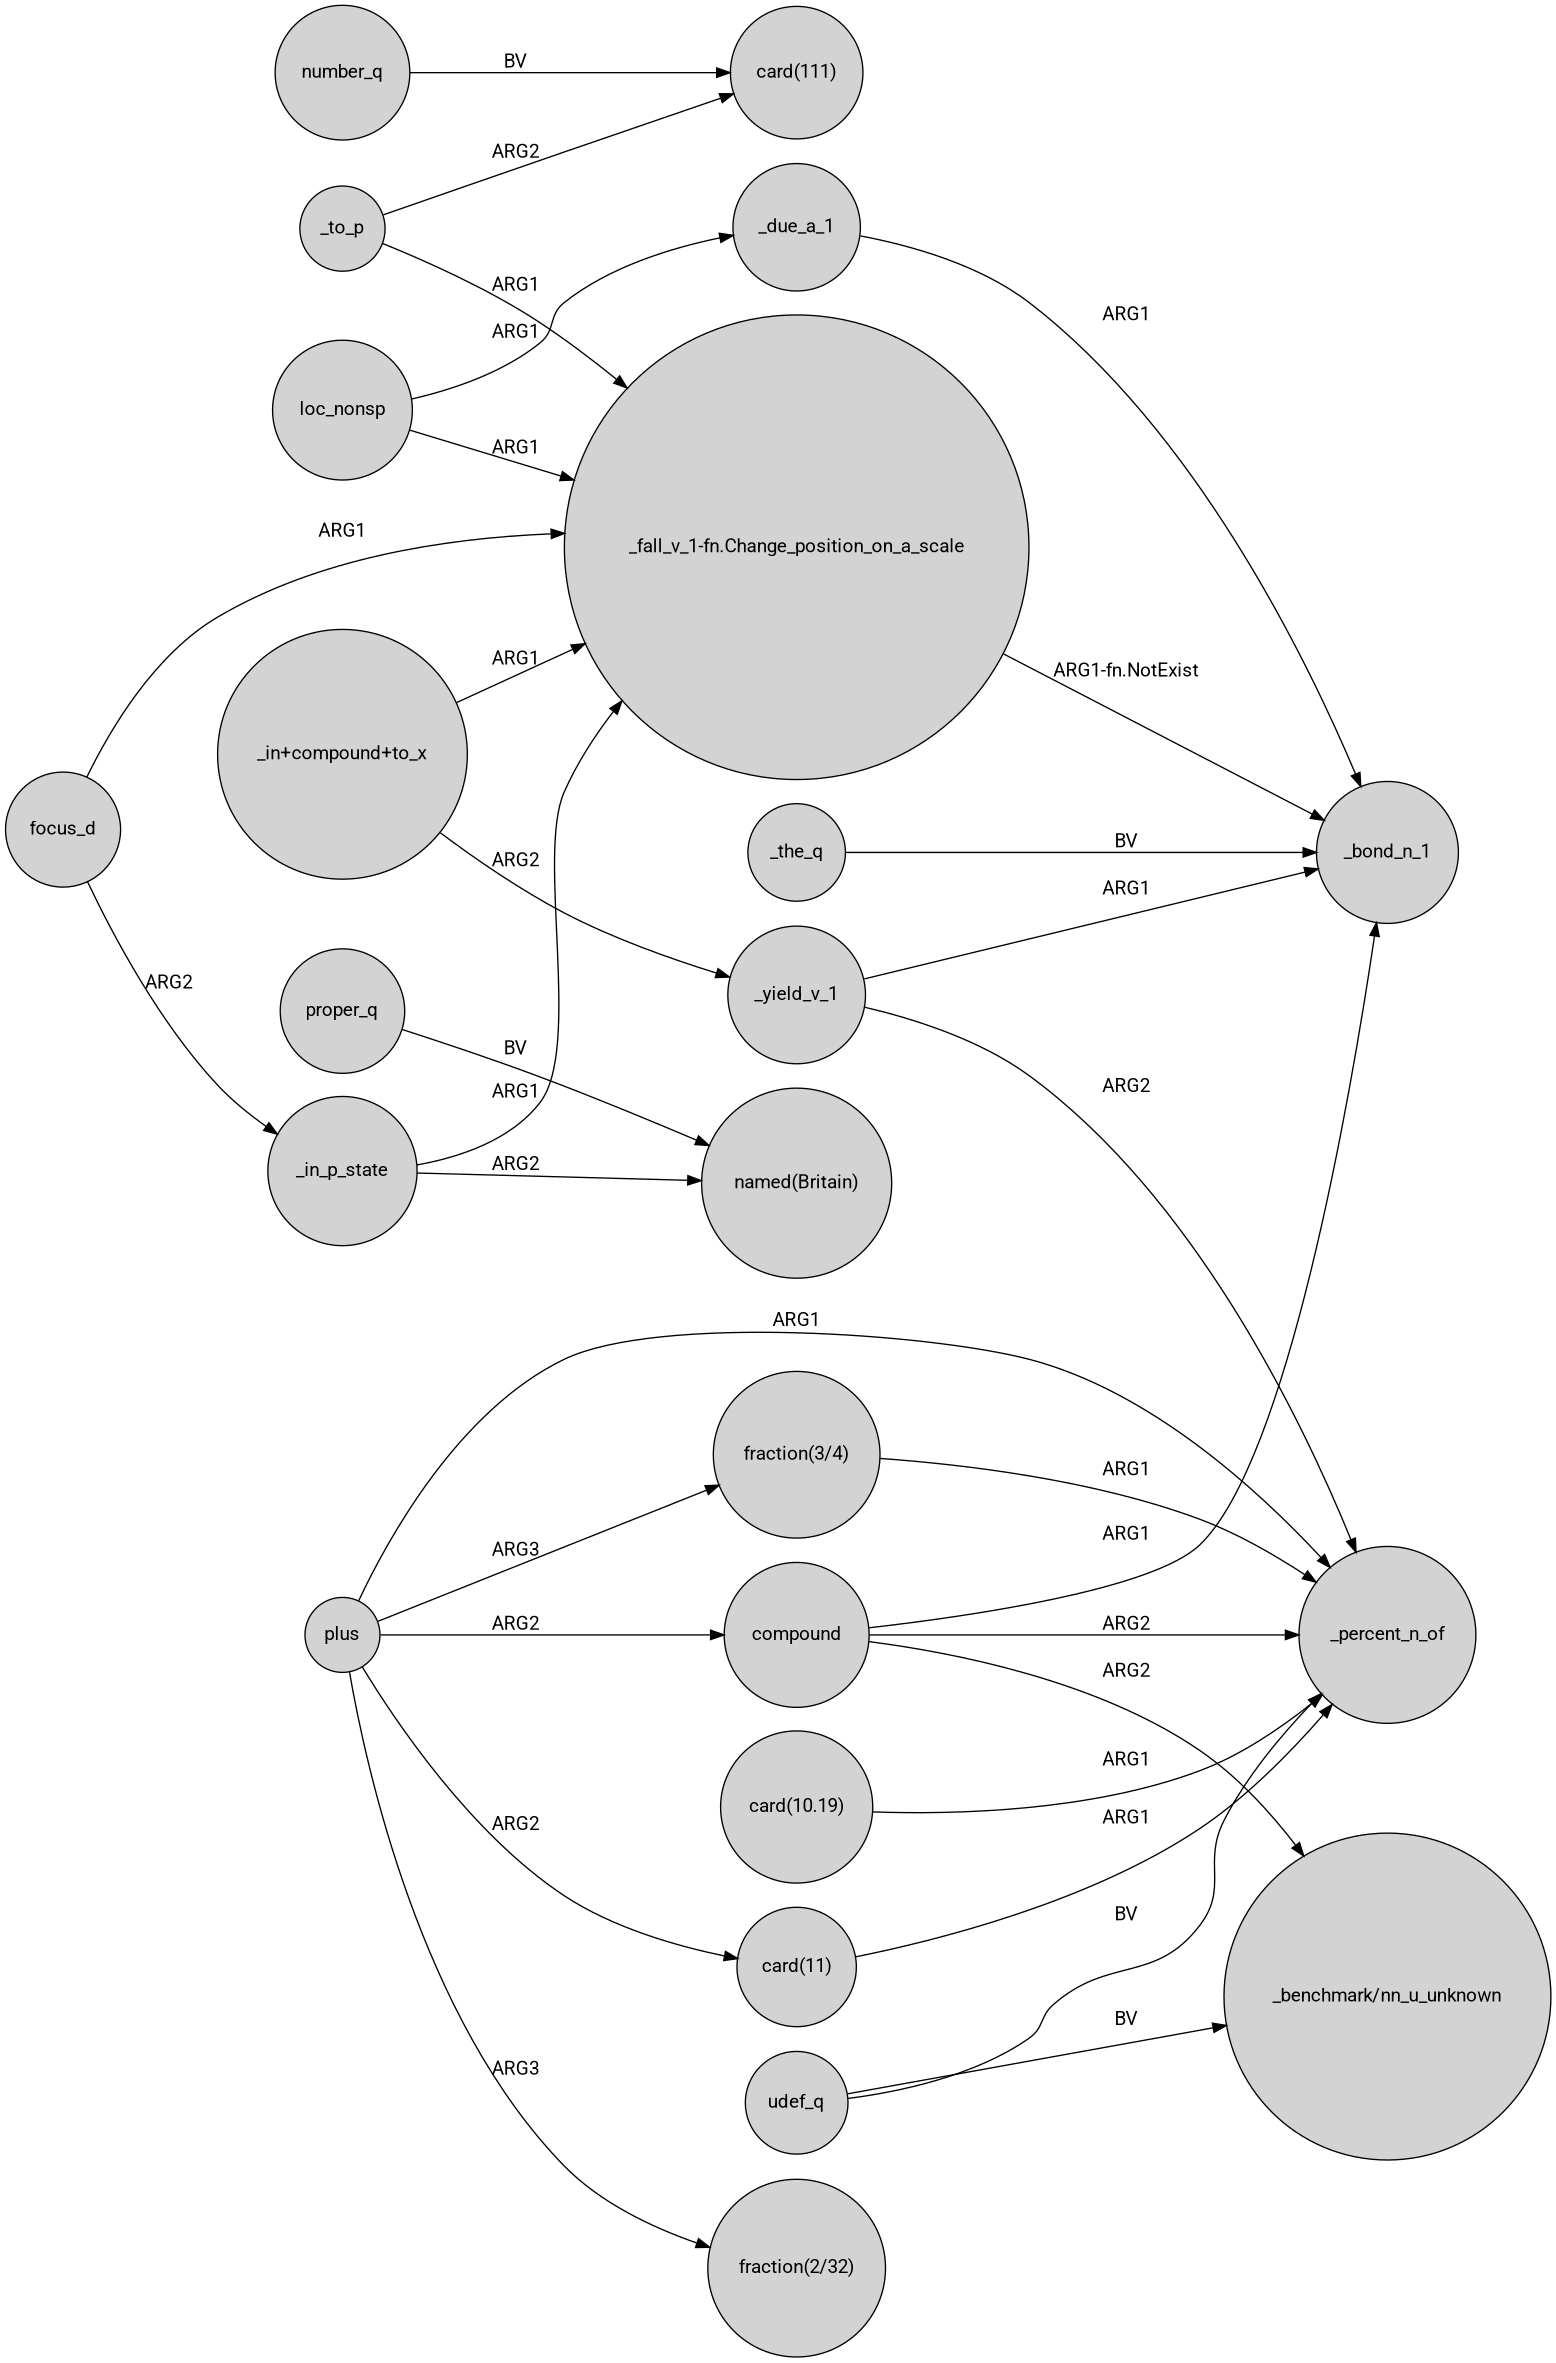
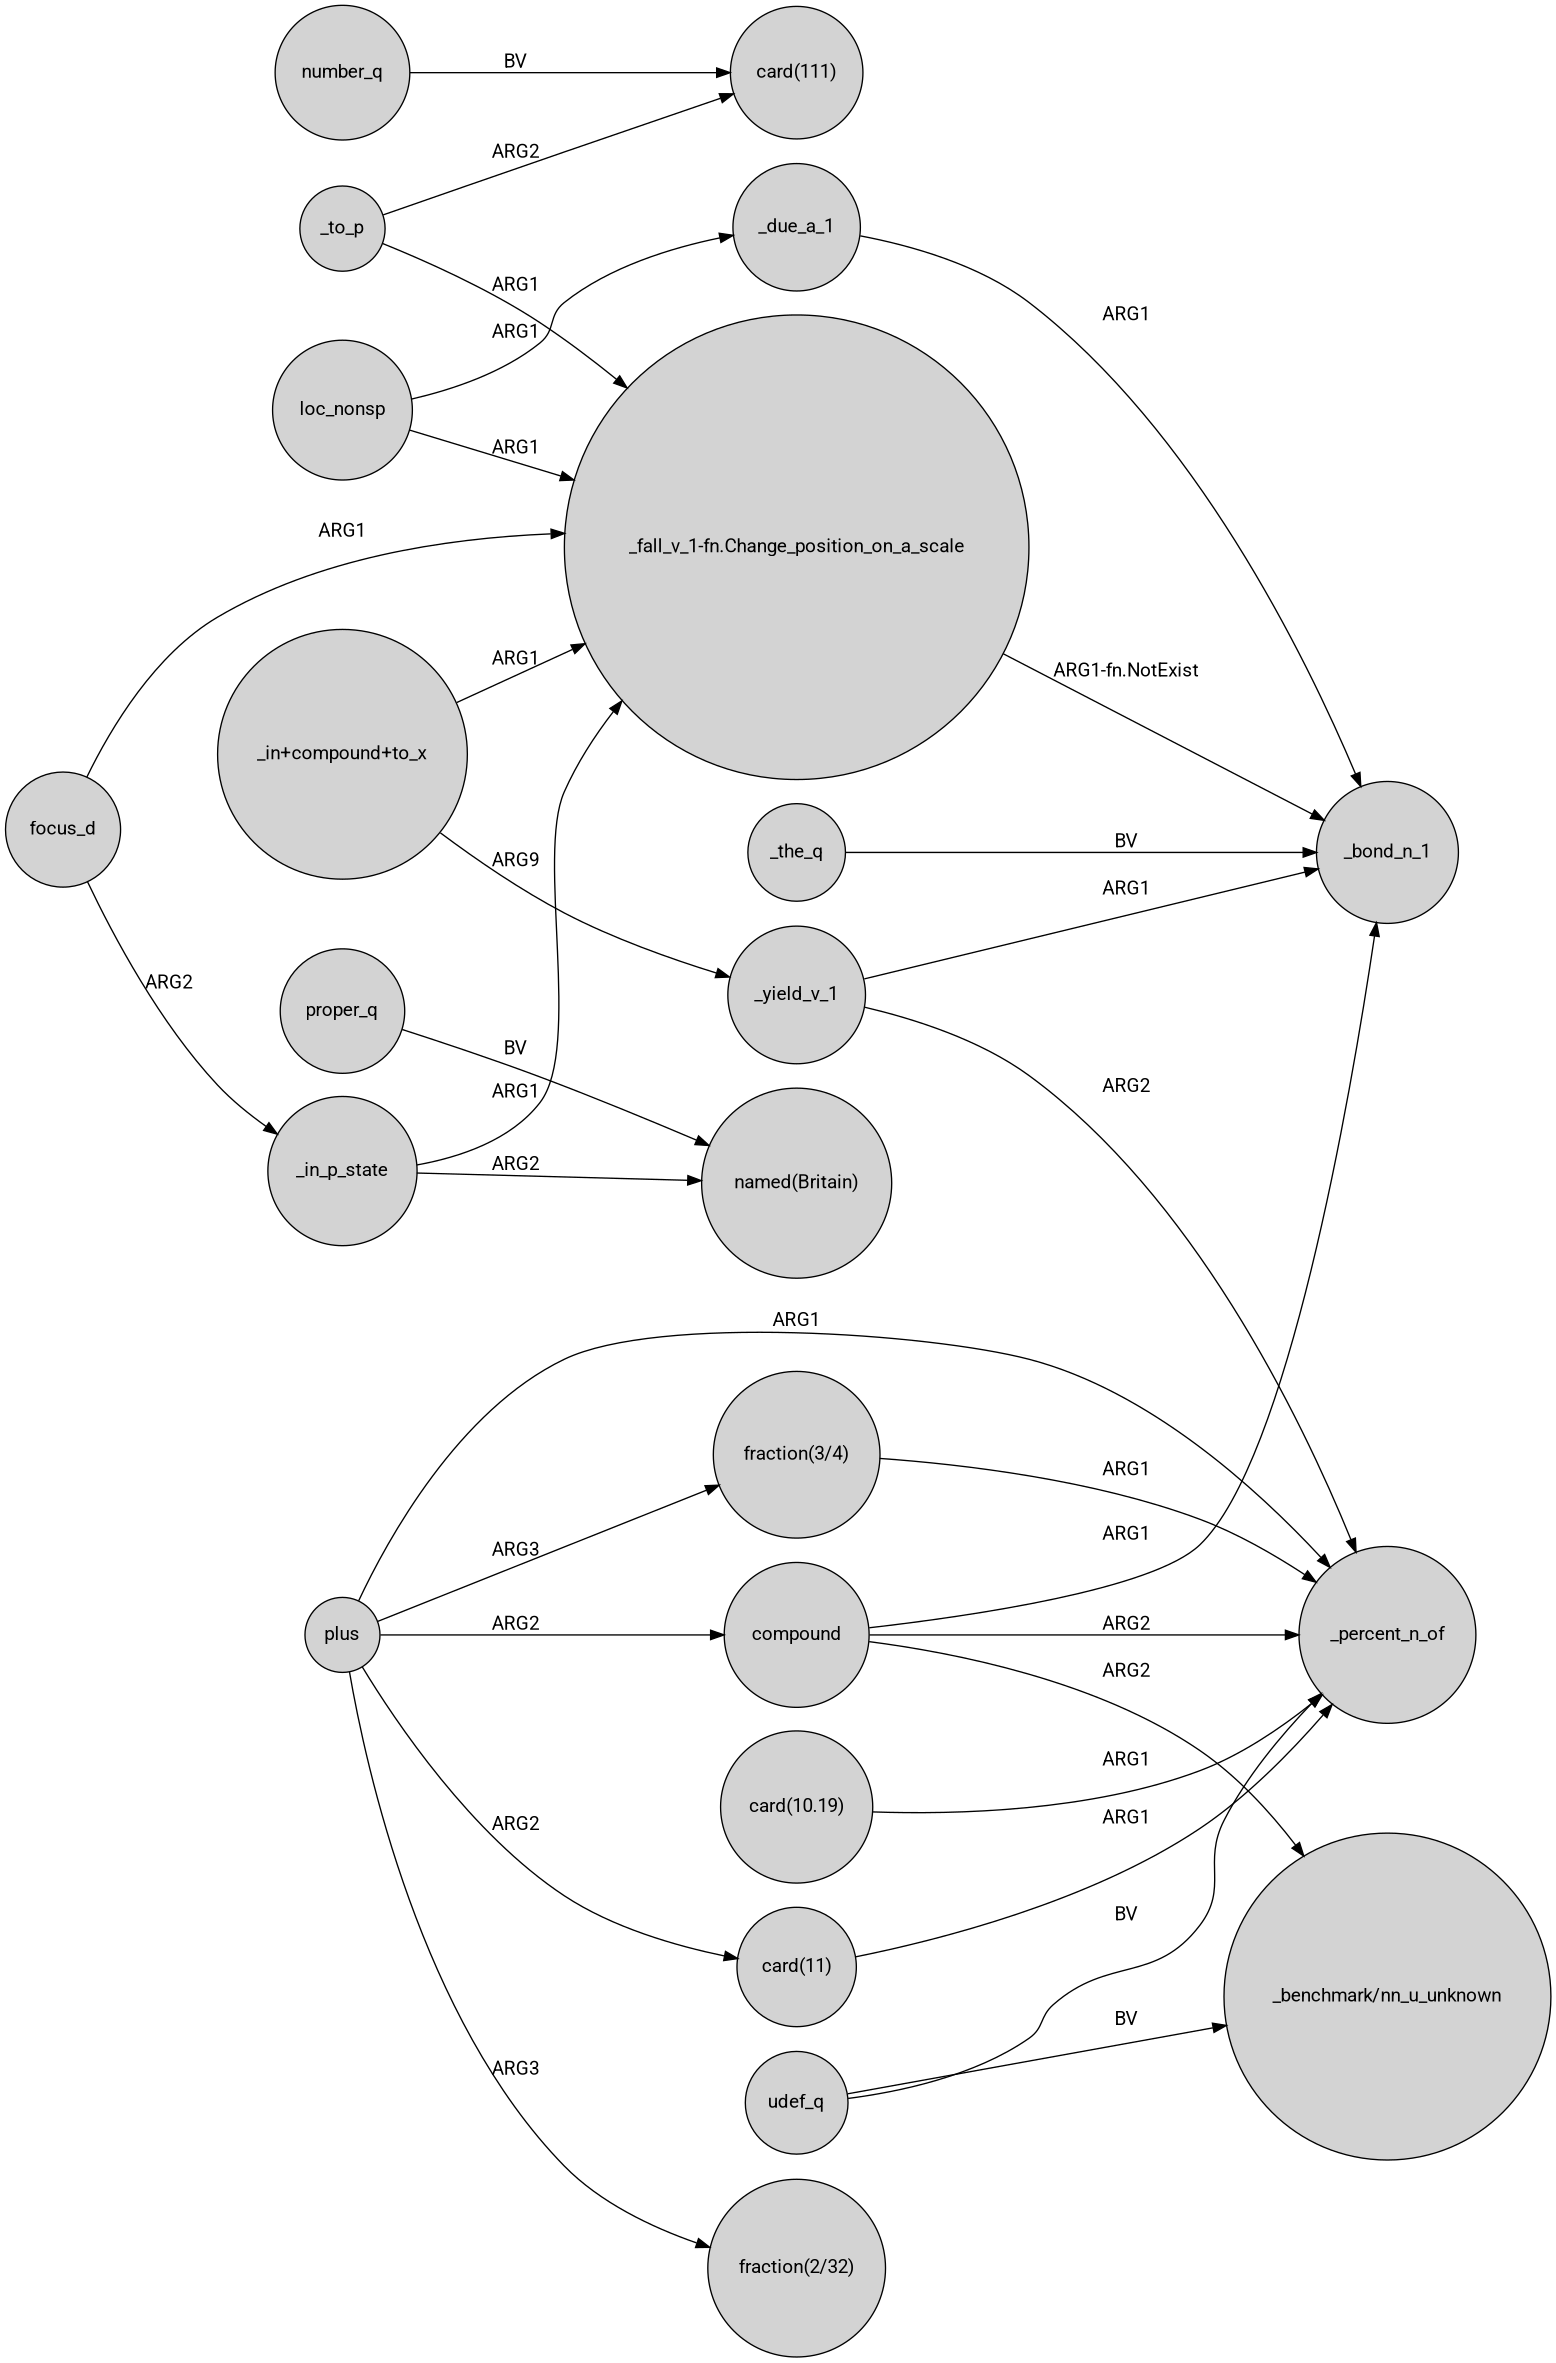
edge "_in+compound+to_x" -> "_yield_v_1": label "ARG2" -> "ARG9"
